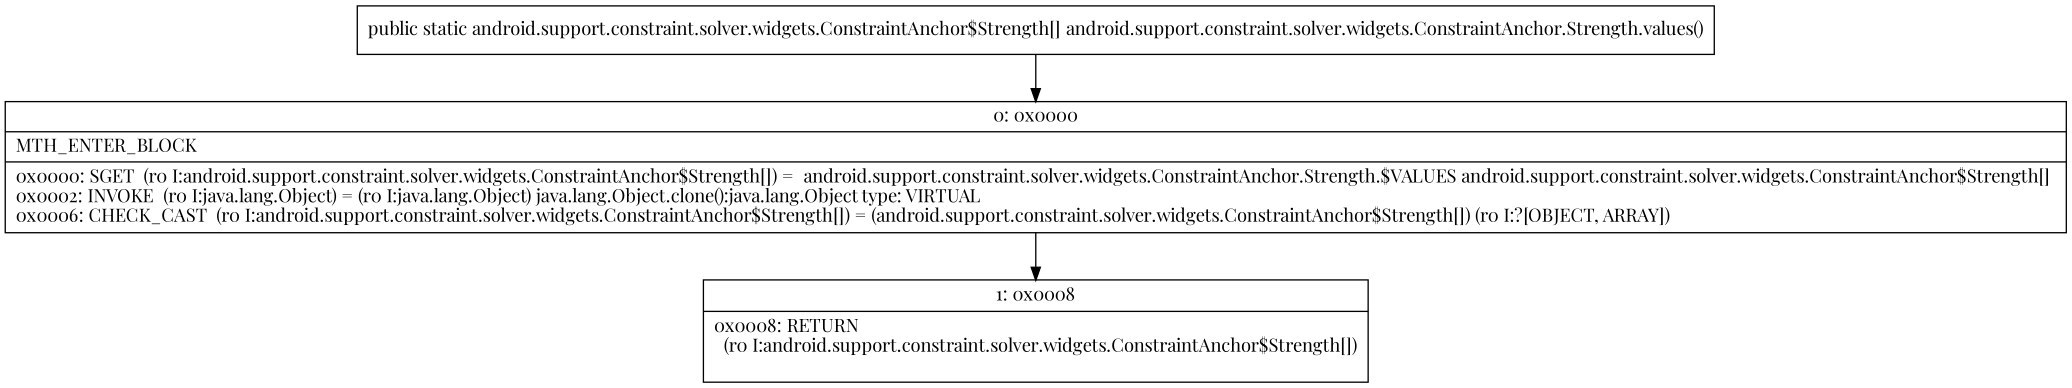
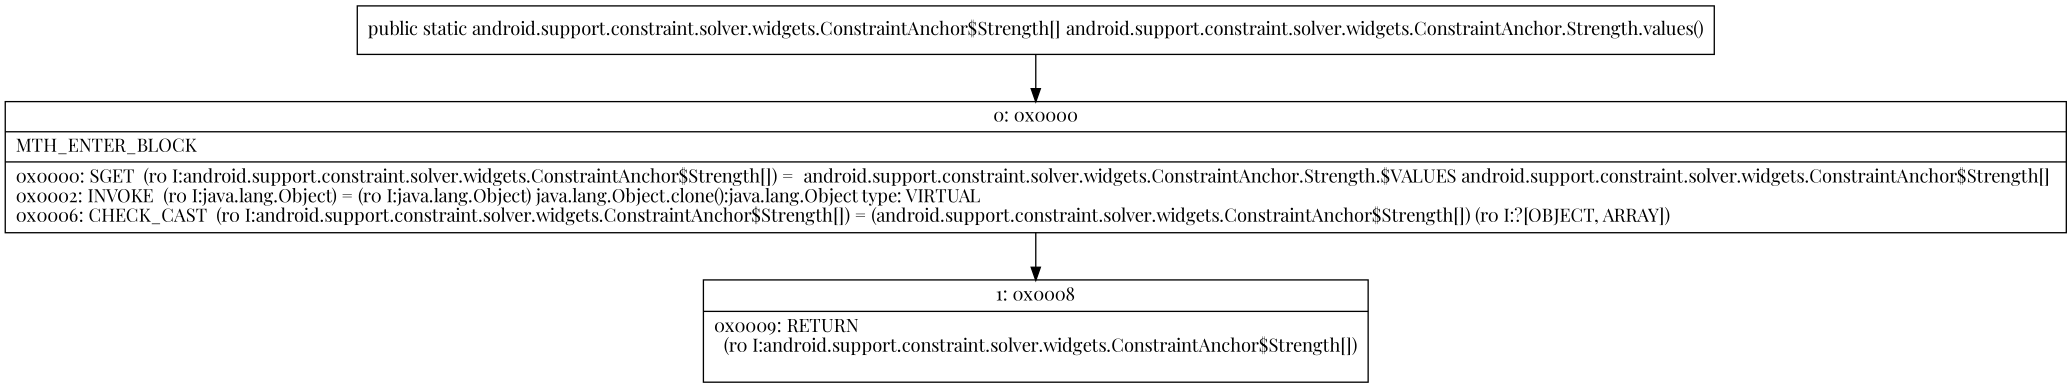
node "1: 0x0008": text "0x0008: RETURN" -> "0x0009: RETURN"
